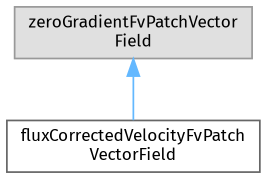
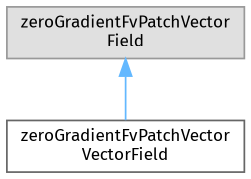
node "fluxCorrectedVelocityFvPatch VectorField": label "fluxCorrectedVelocityFvPatch VectorField" -> "zeroGradientFvPatchVector VectorField"
